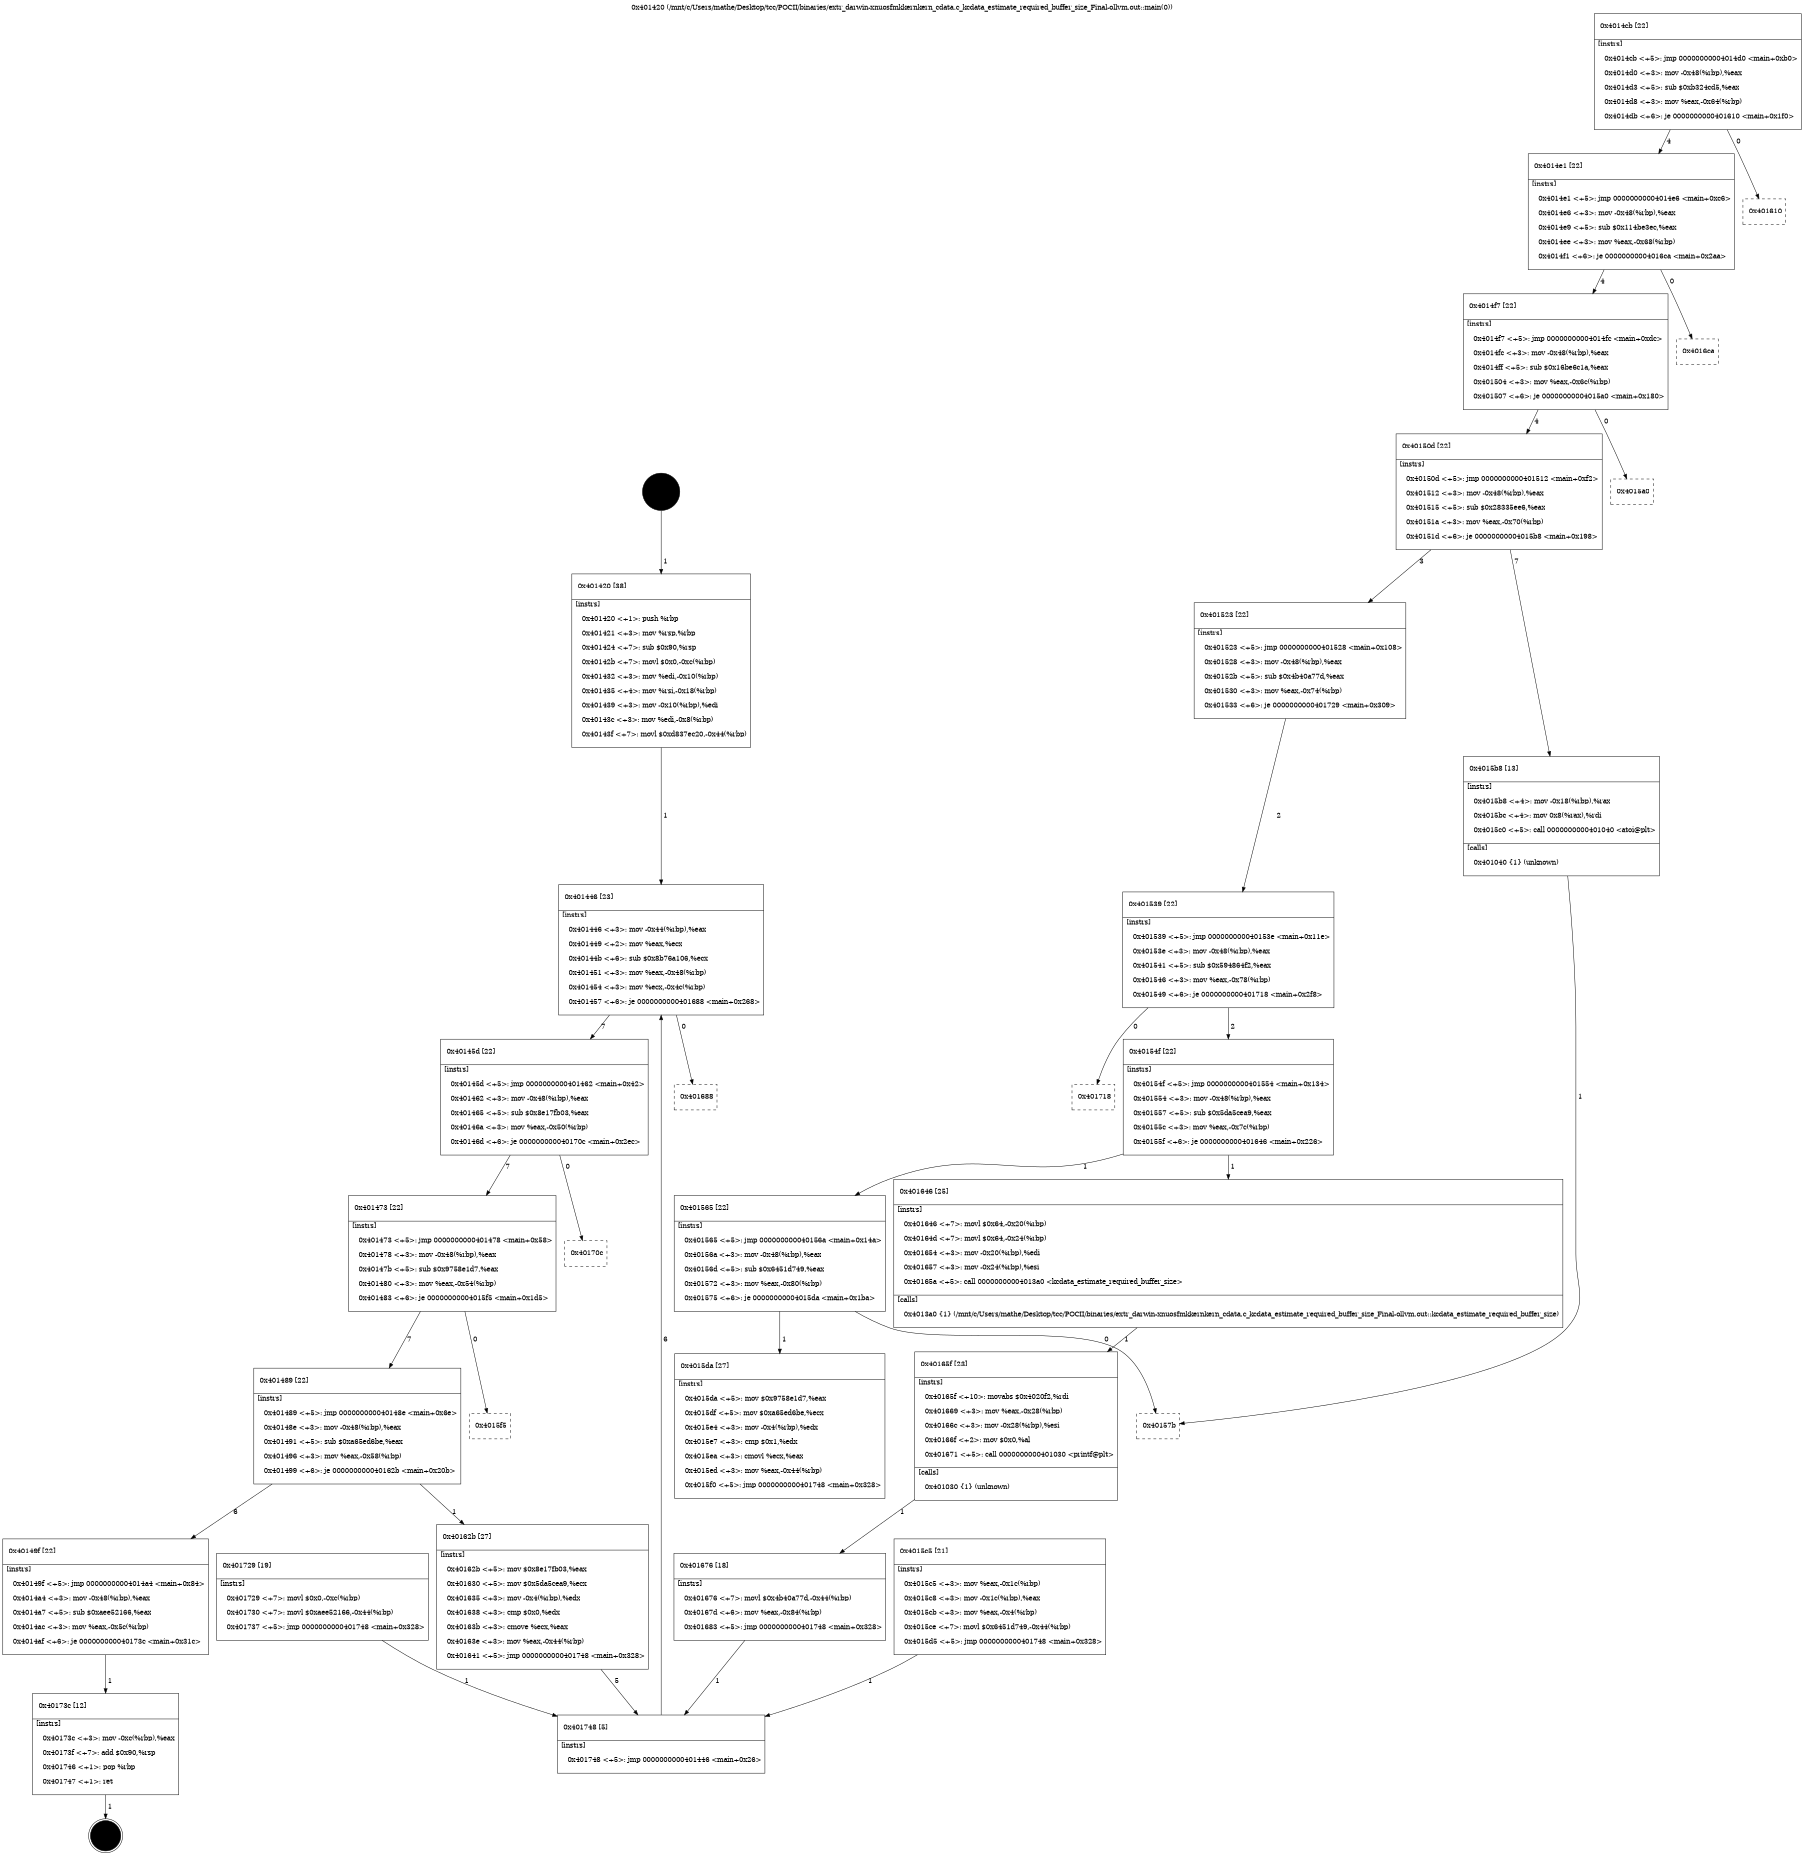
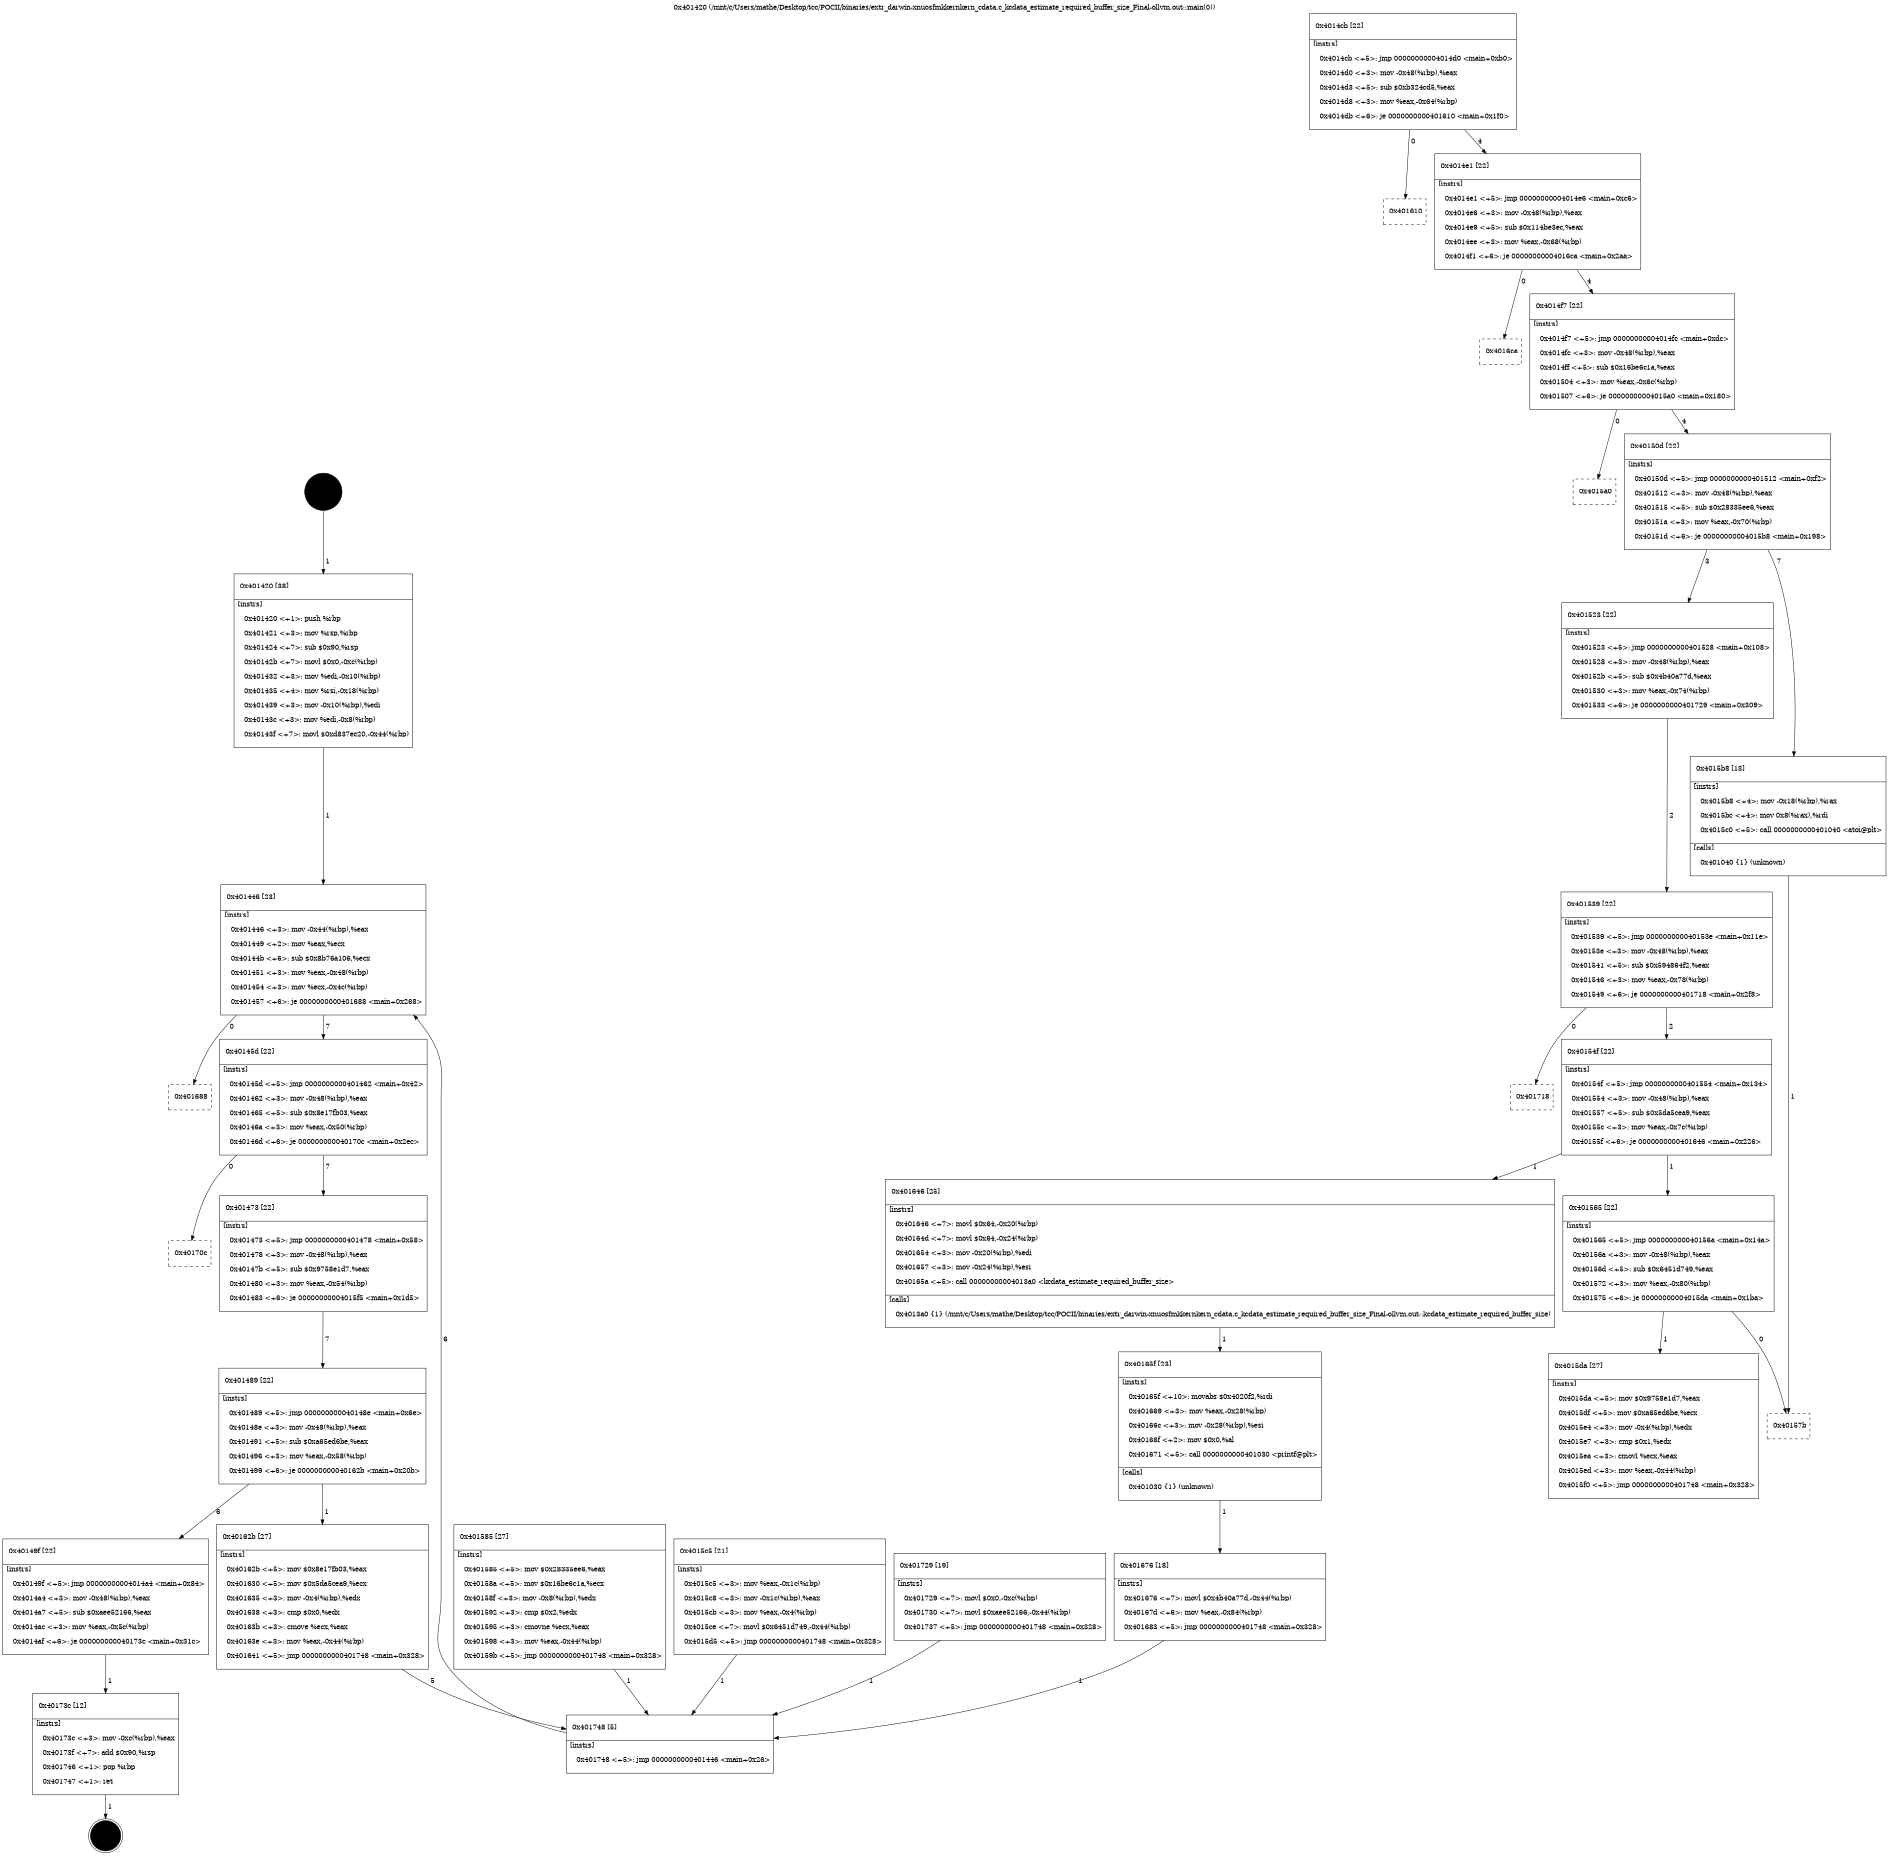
node "0x4015f5": removed
node "0x401585 [27]": added
